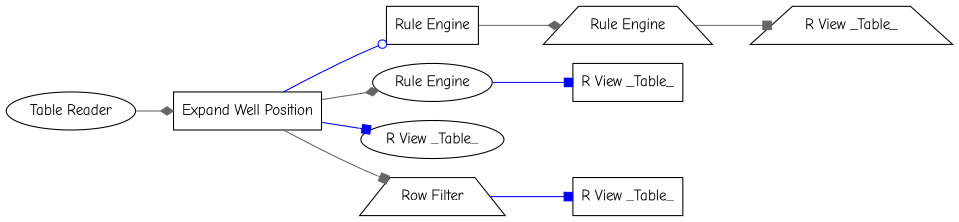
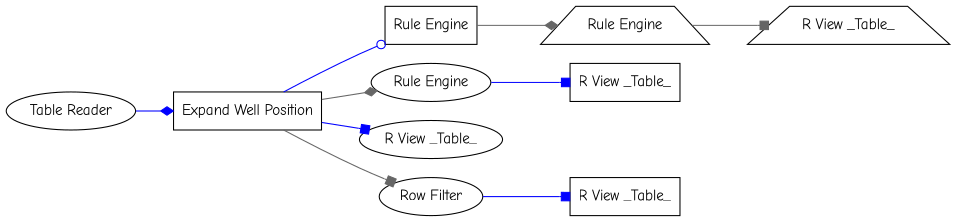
edge "Table Reader" -> "Expand Well Position": color gray40 -> blue
node "Row Filter": shape trapezium -> ellipse
